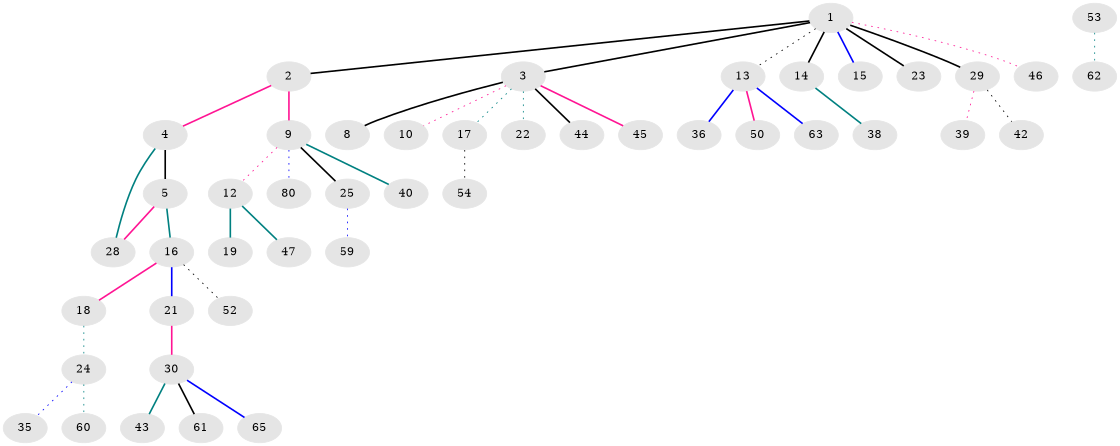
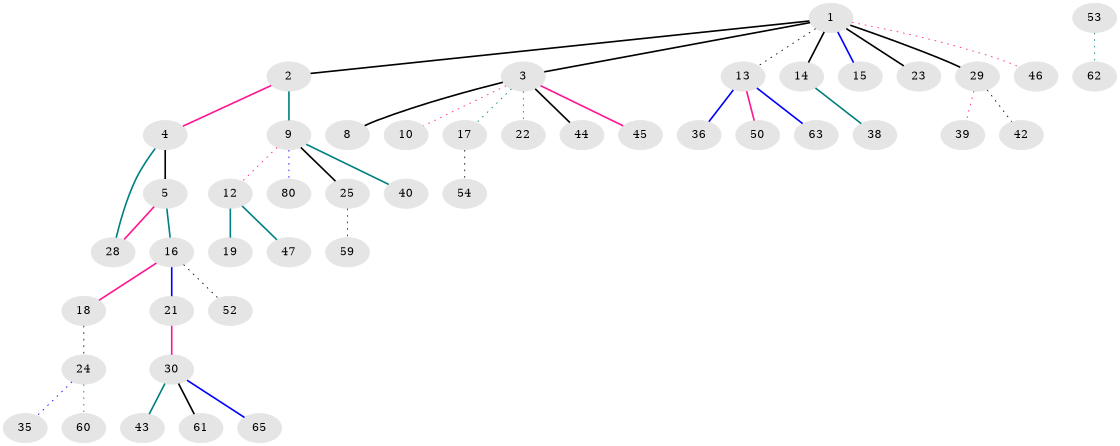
edge "2" -- "9": color deeppink -> teal
edge "18" -- "24": color teal -> black
